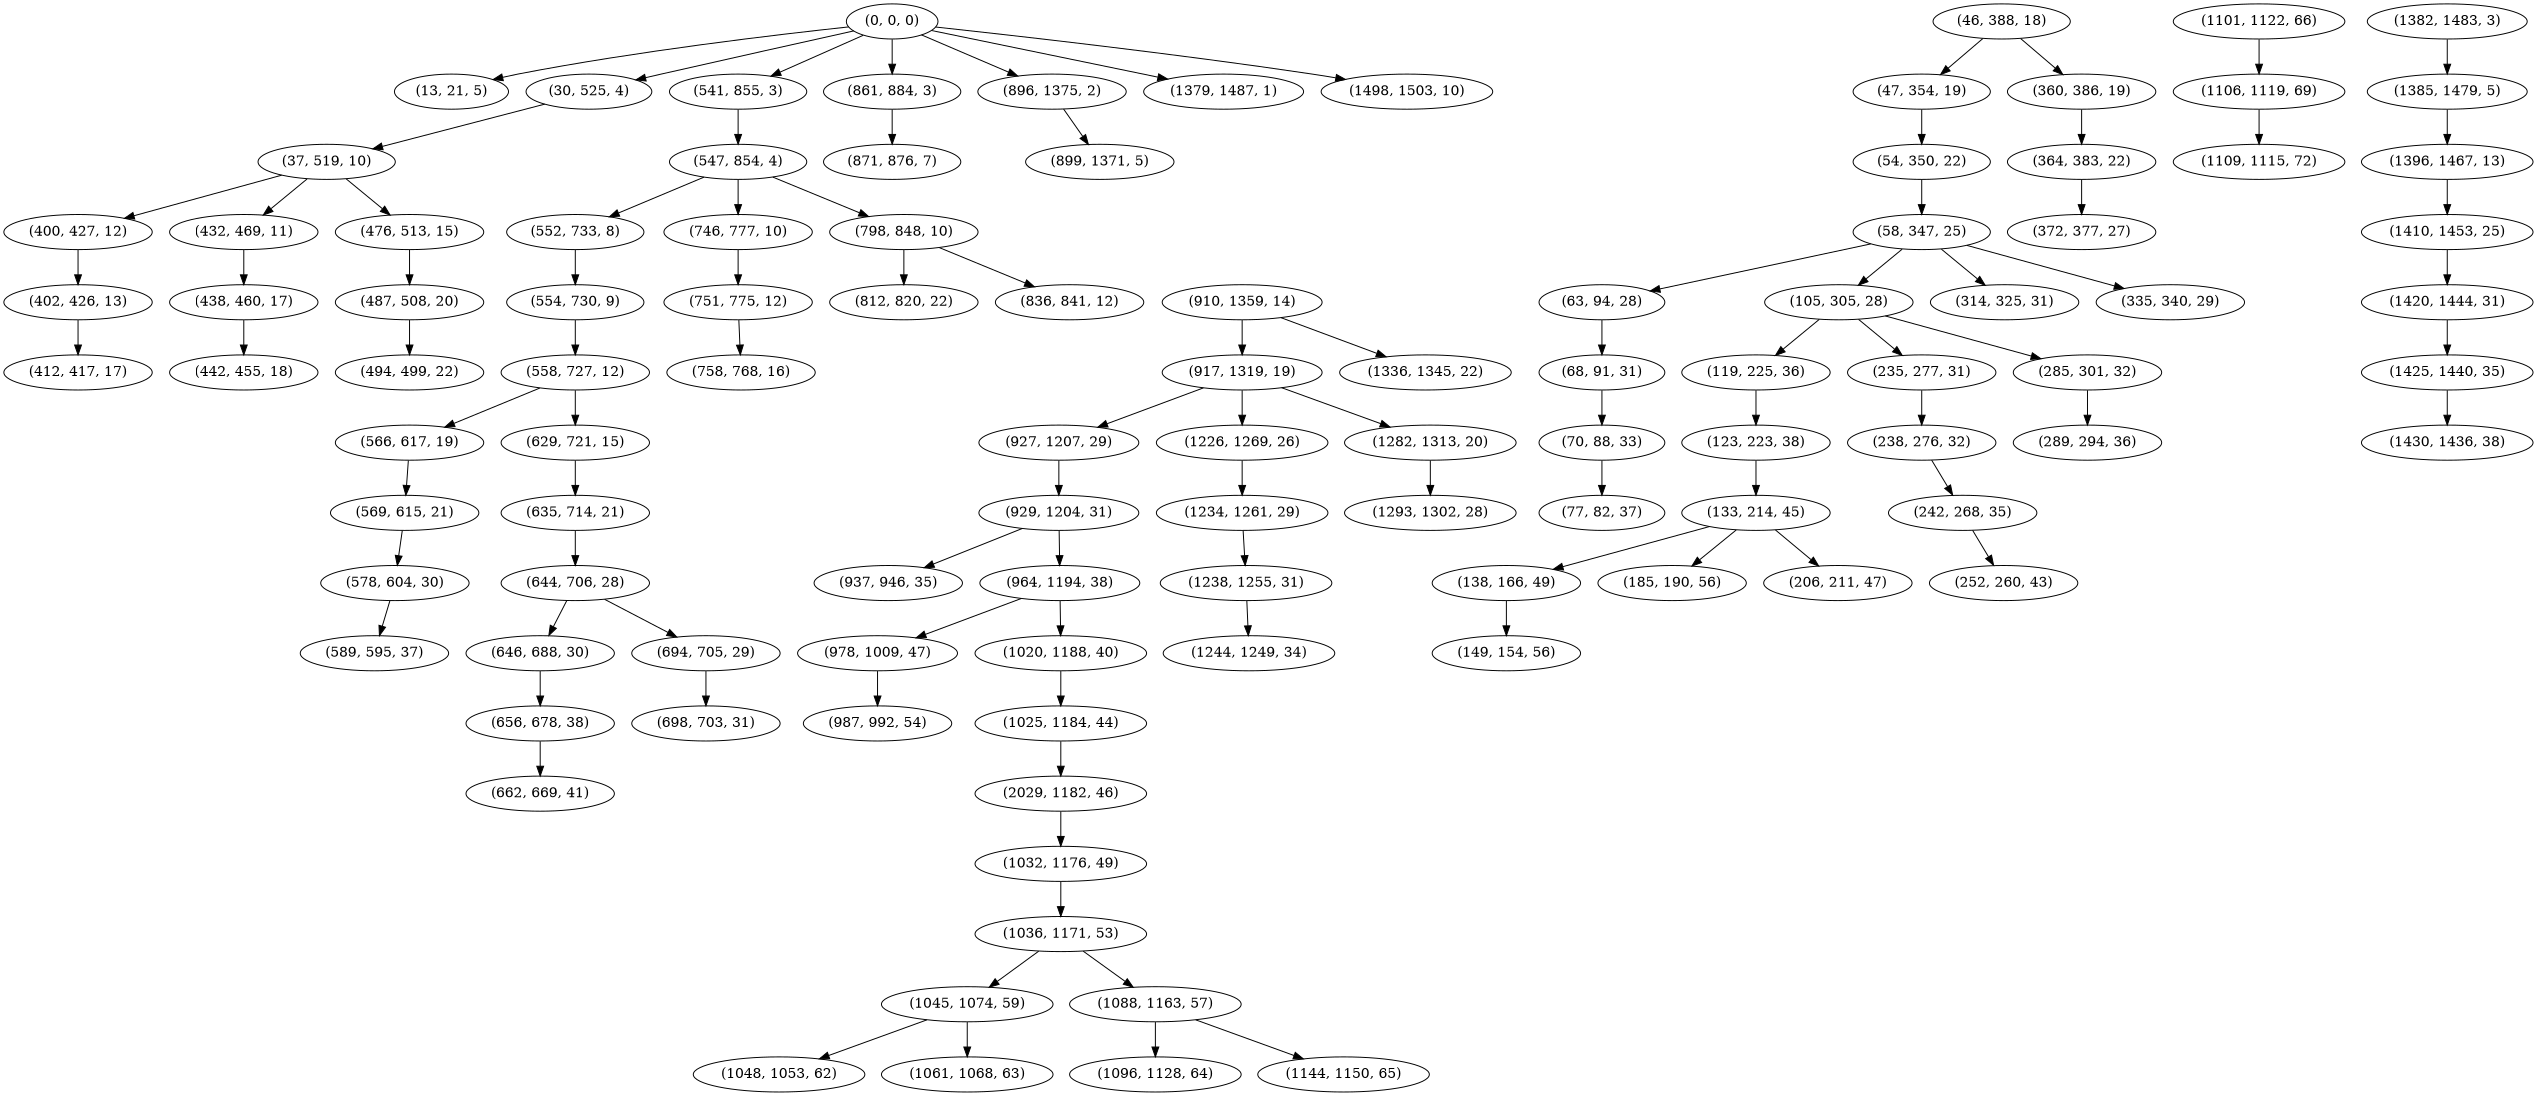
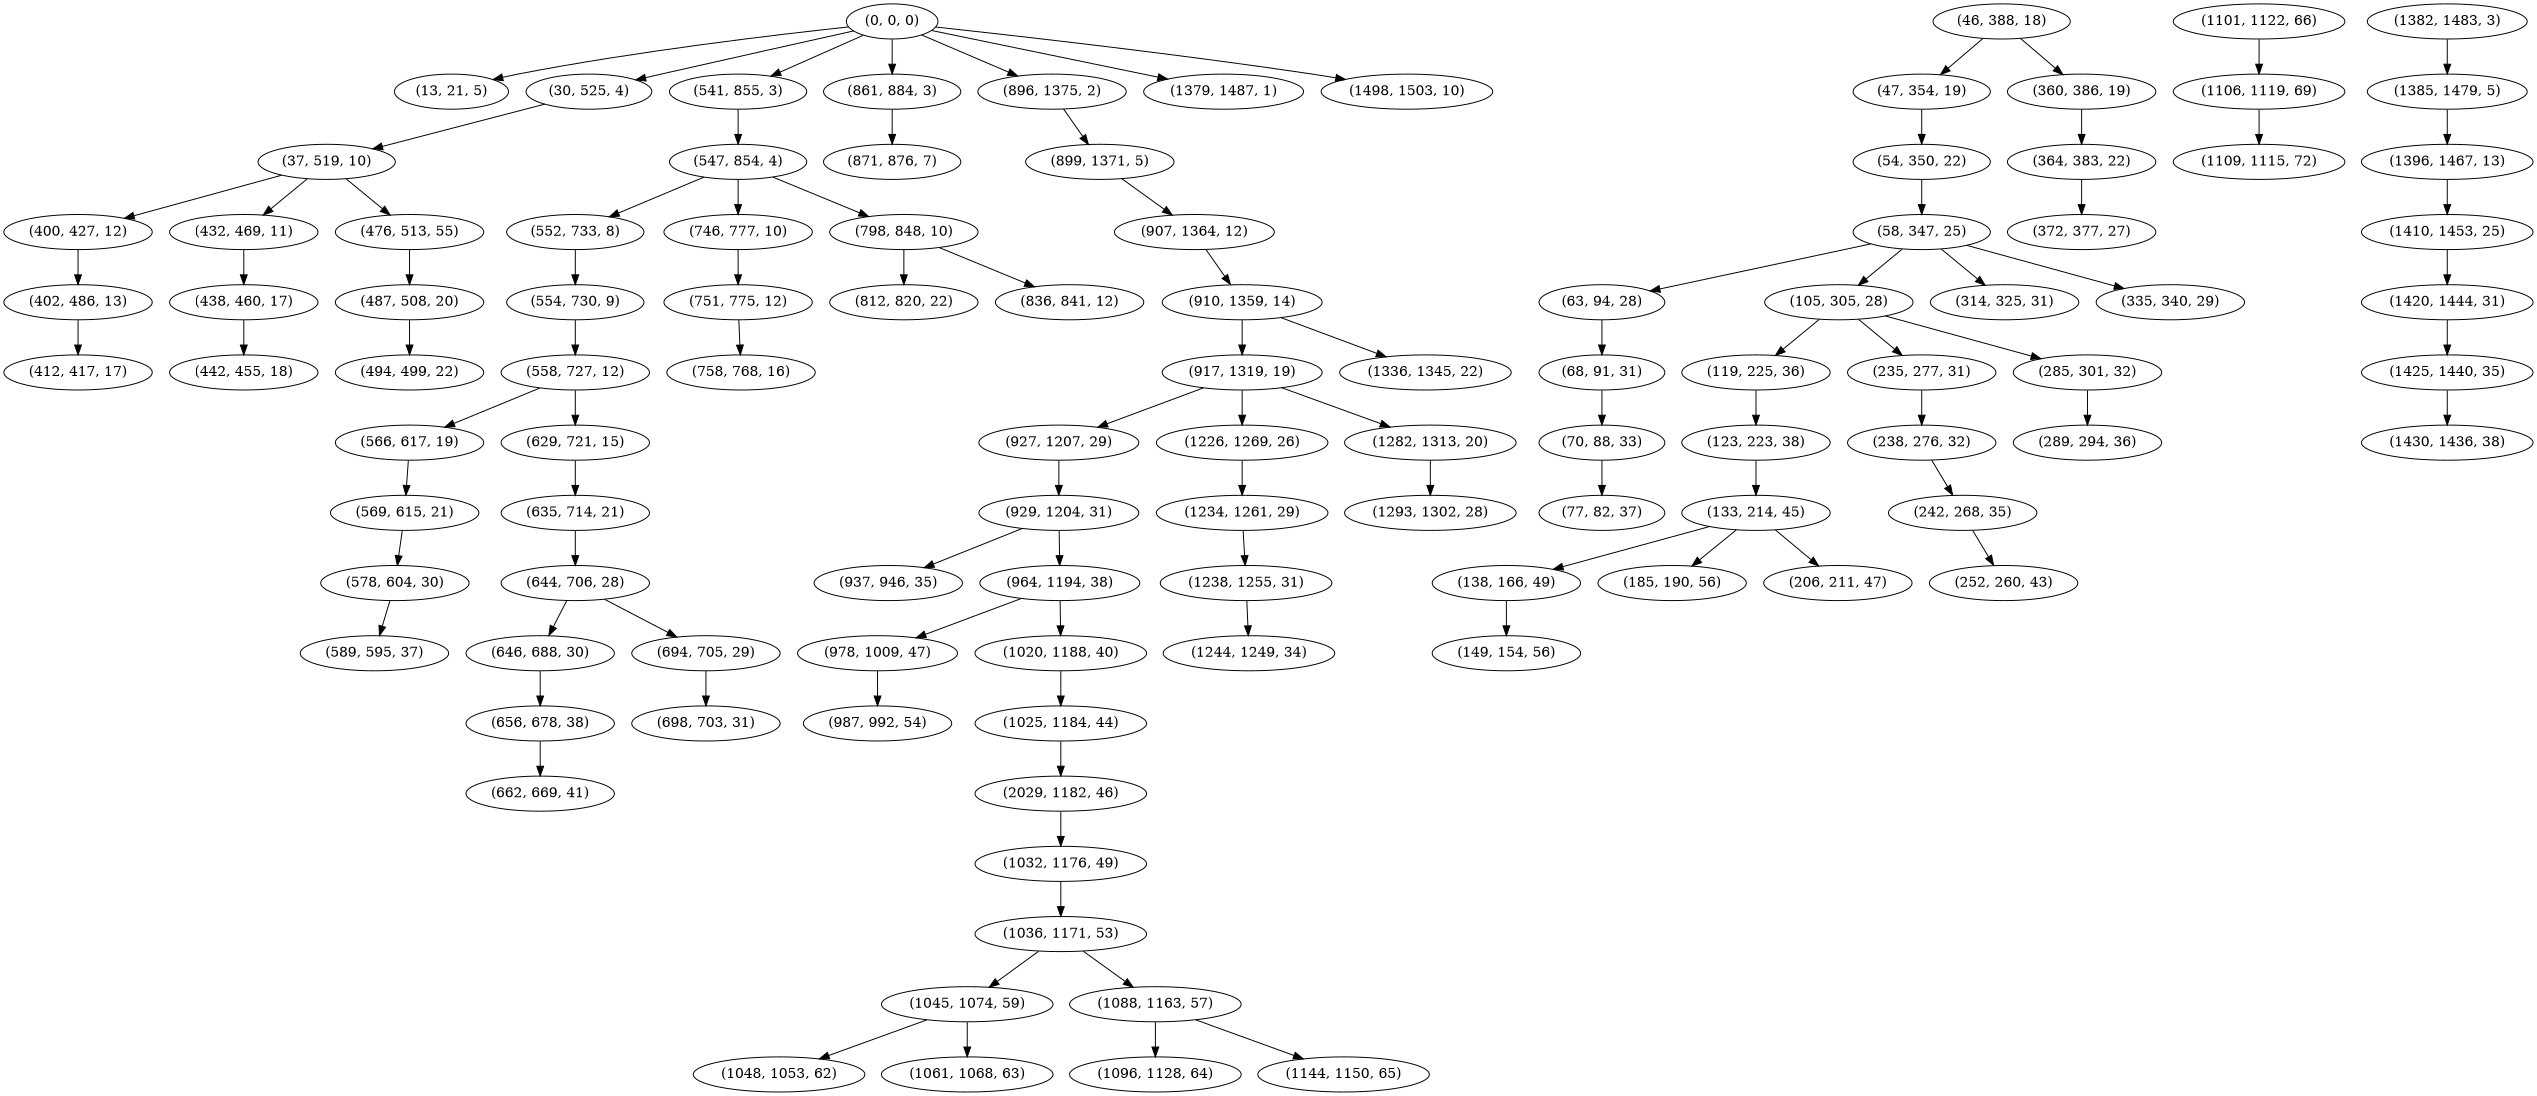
node "(476, 513, 15)": label "(476, 513, 15)" -> "(476, 513, 55)"
node "(907, 1364, 12)": added
node "(402, 426, 13)": label "(402, 426, 13)" -> "(402, 486, 13)"
